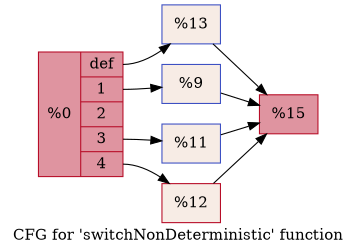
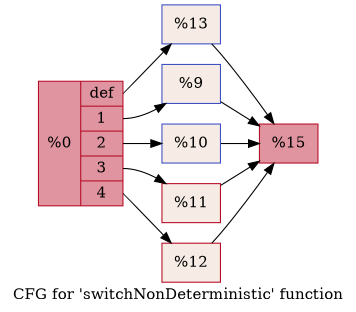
node "%11": color #3d50c3ff -> #b70d28ff
node "%10": added
